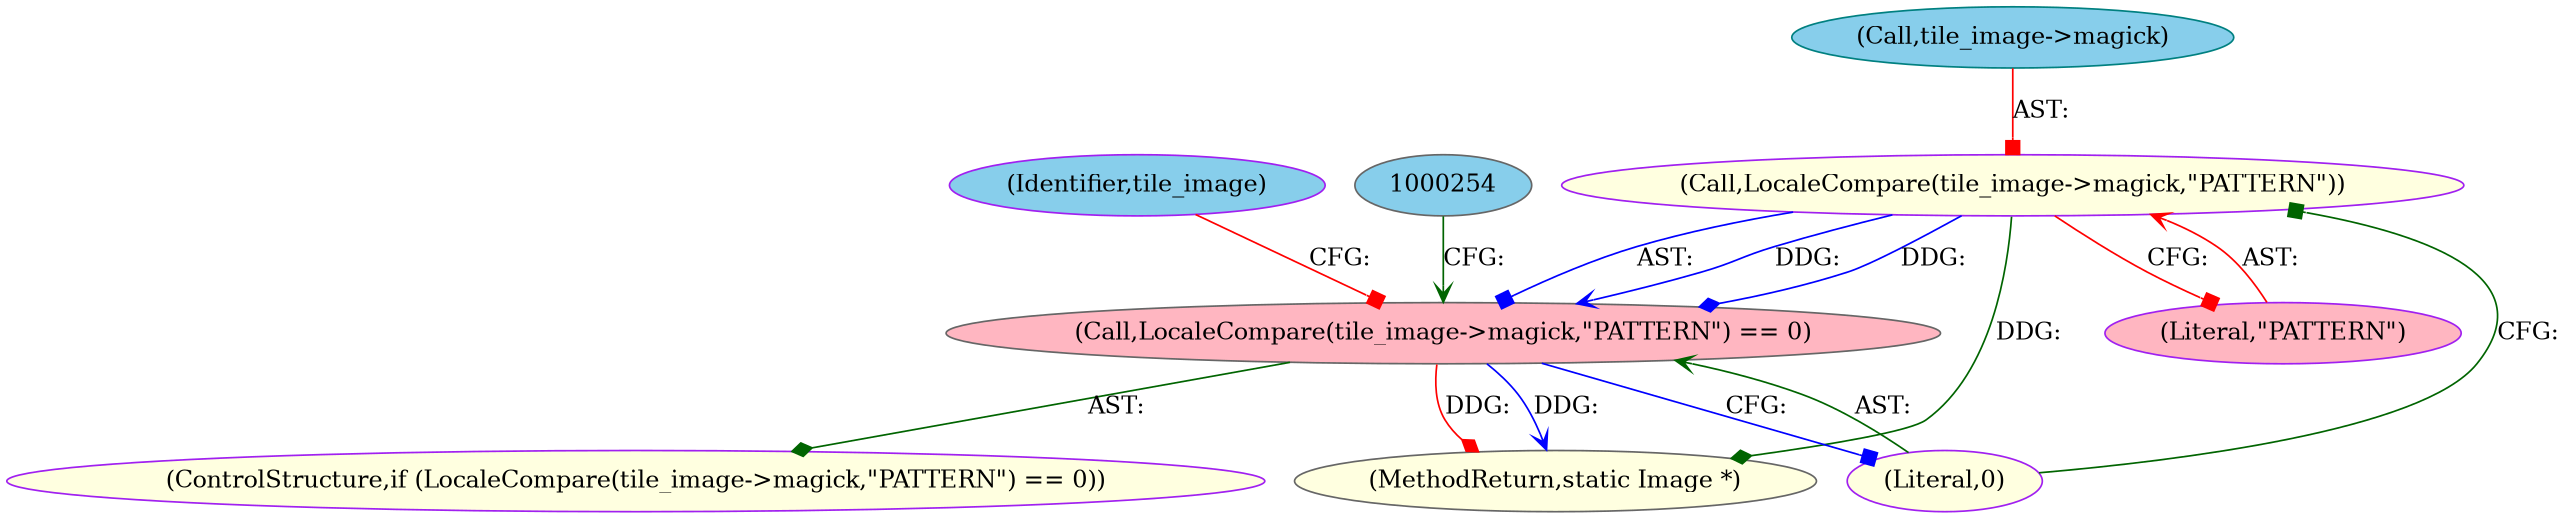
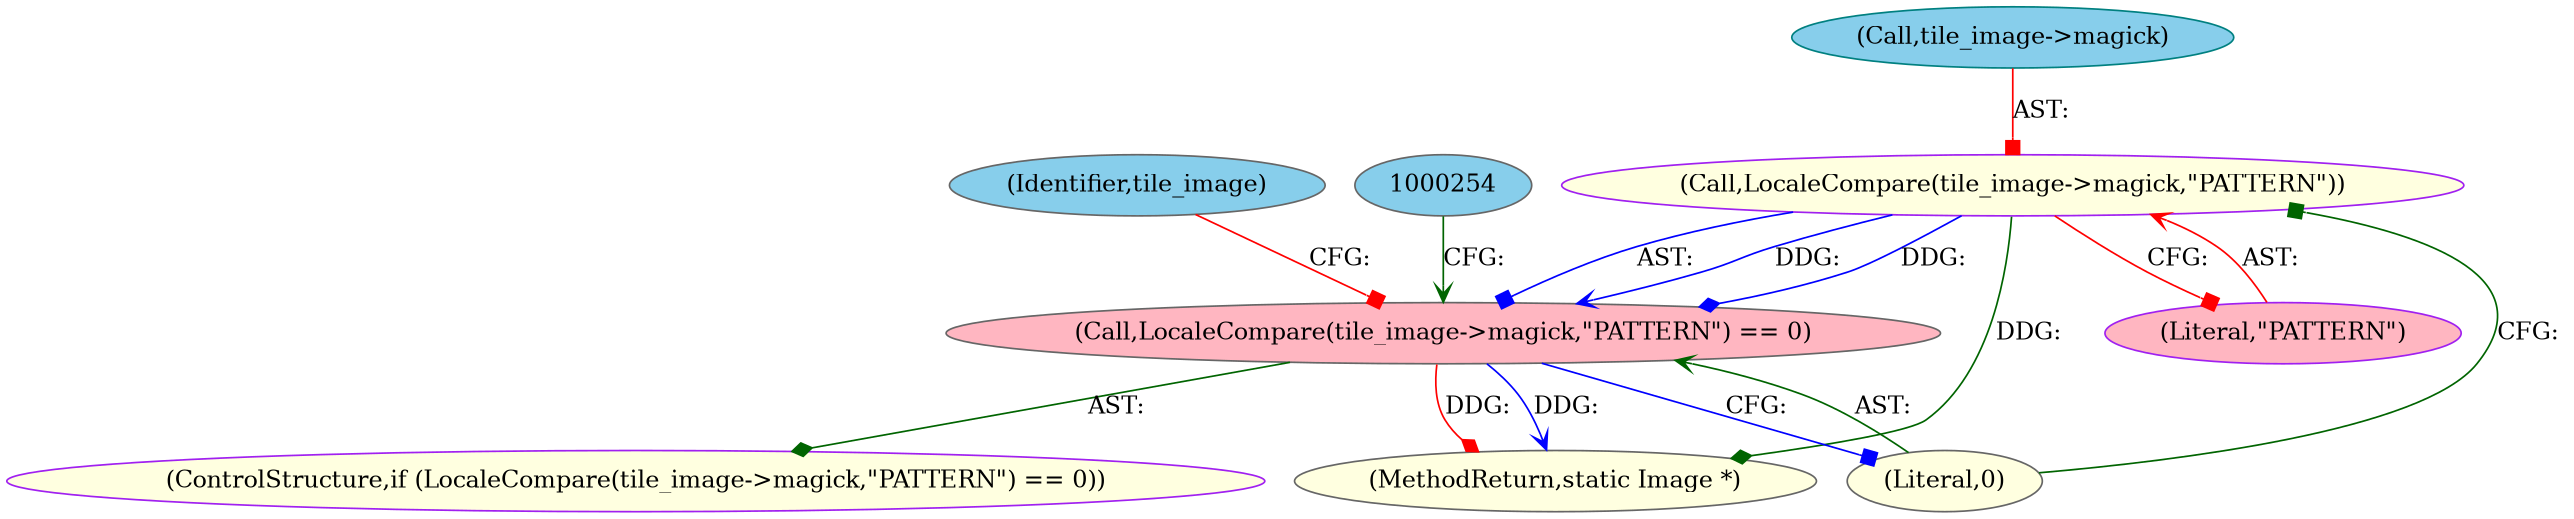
node "(Identifier,tile_image)": color purple -> gray40
node "(Literal,0)": color purple -> gray40
